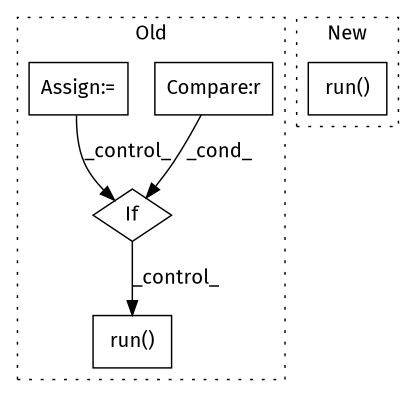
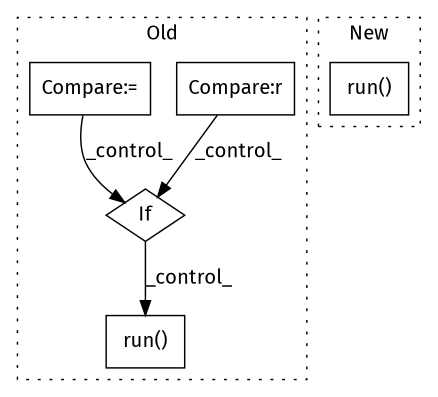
node "Assign:=": label "Assign:=" -> "Compare:="
edge "Compare:r" -> "If": label "_cond_" -> "_control_"
